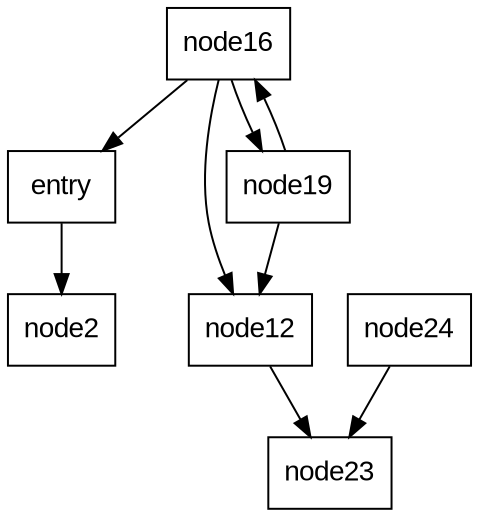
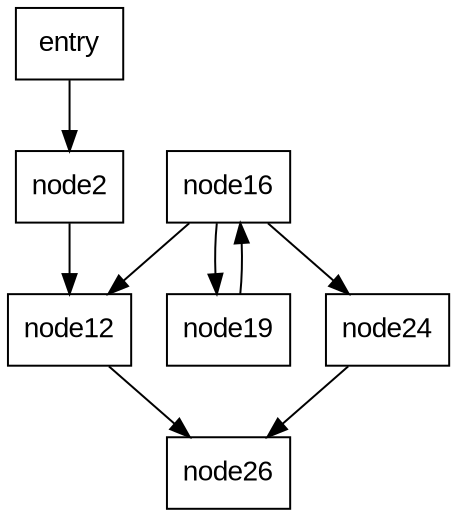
edge "node16" -> "entry": now "node16" -> "node24"
edge "node19" -> "node12": now "node2" -> "node12"
node "node23": label "node23" -> "node26"
